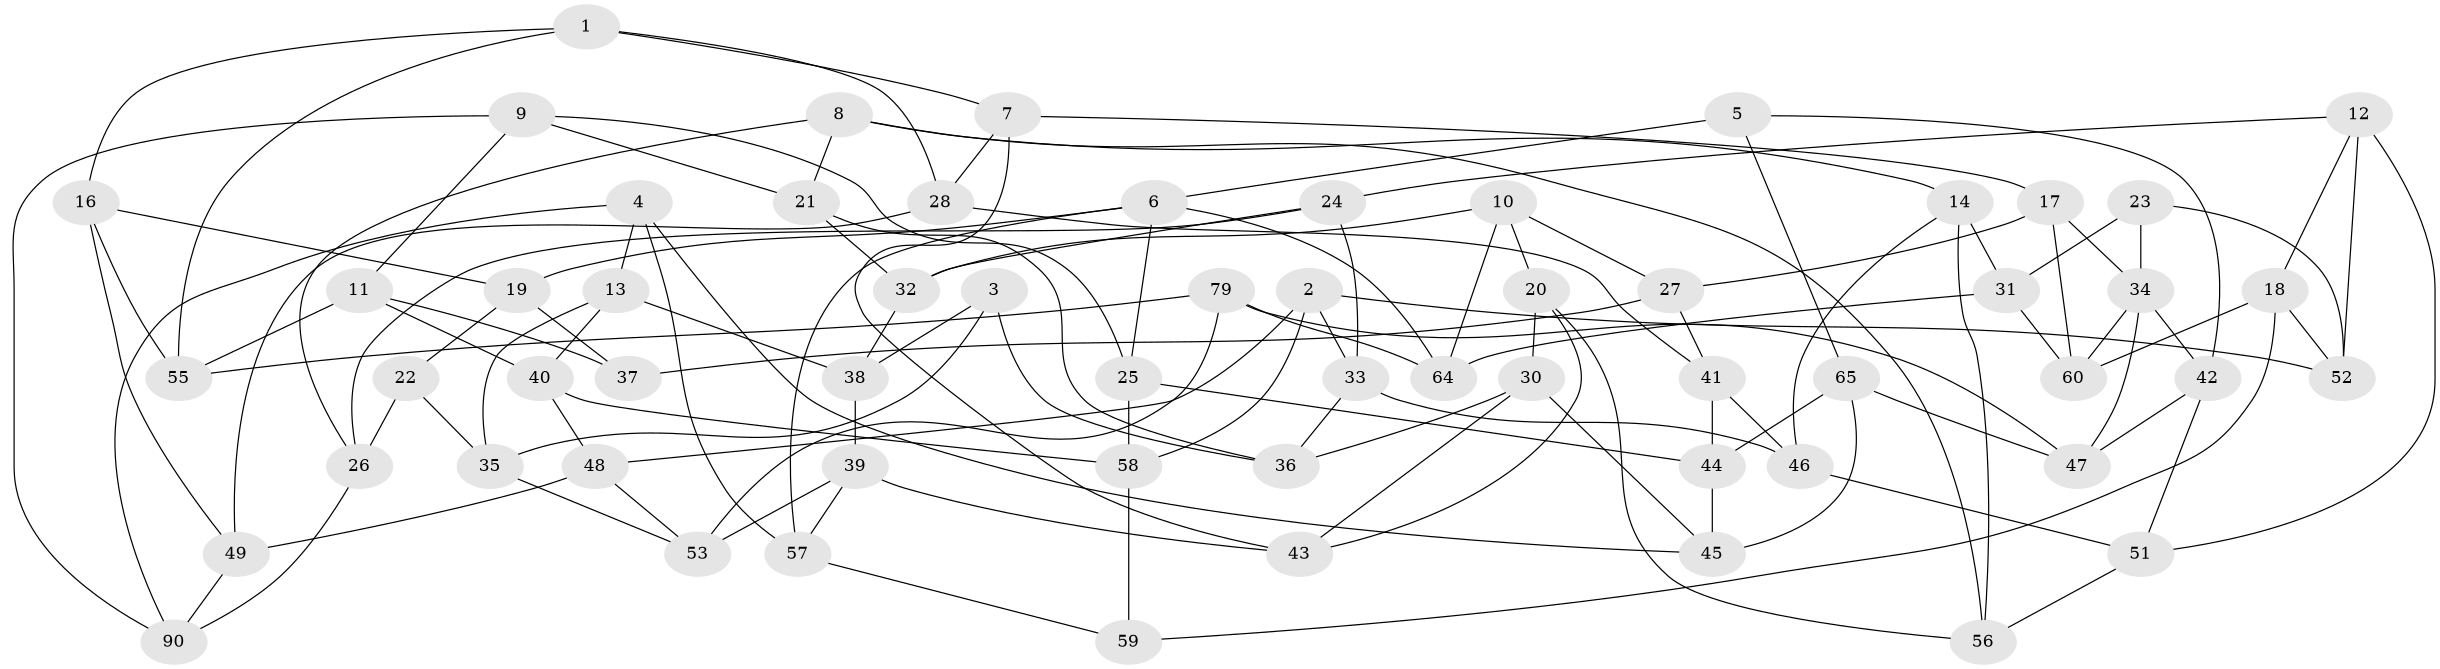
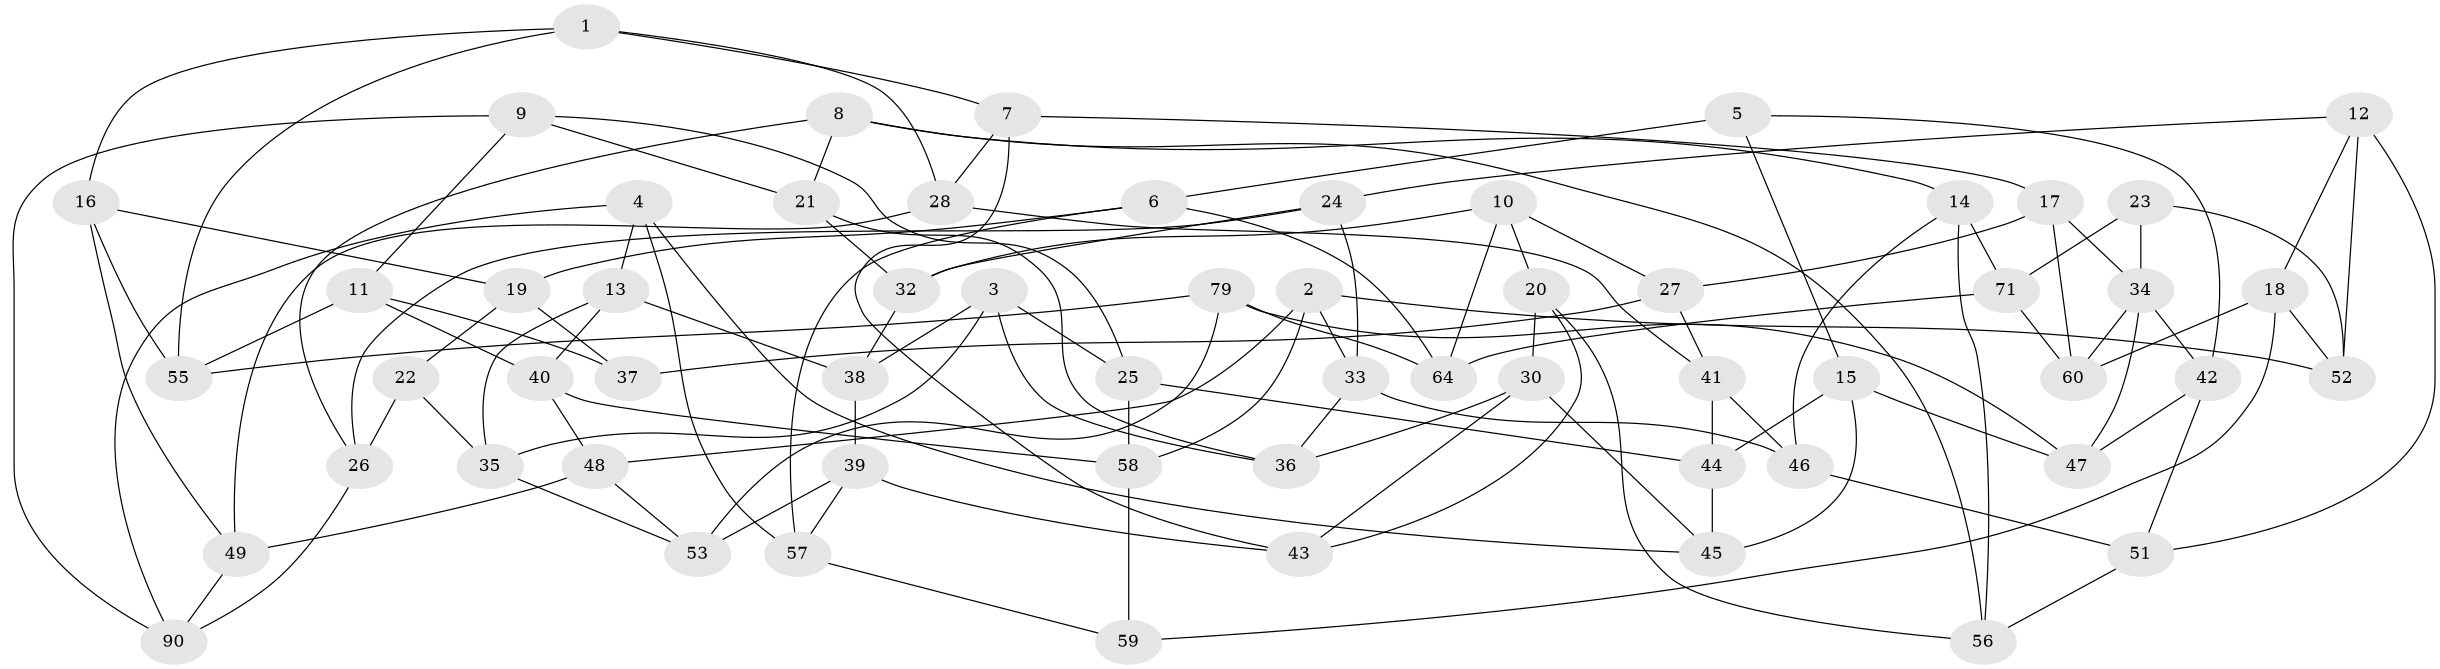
edge "6" -- "25": now "3" -- "25"
node "31": label "31" -> "71"
node "65": label "65" -> "15"
